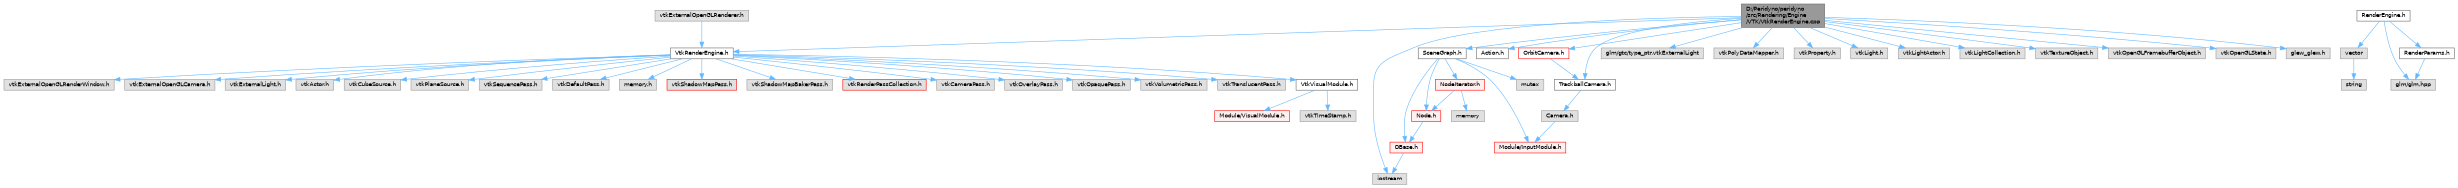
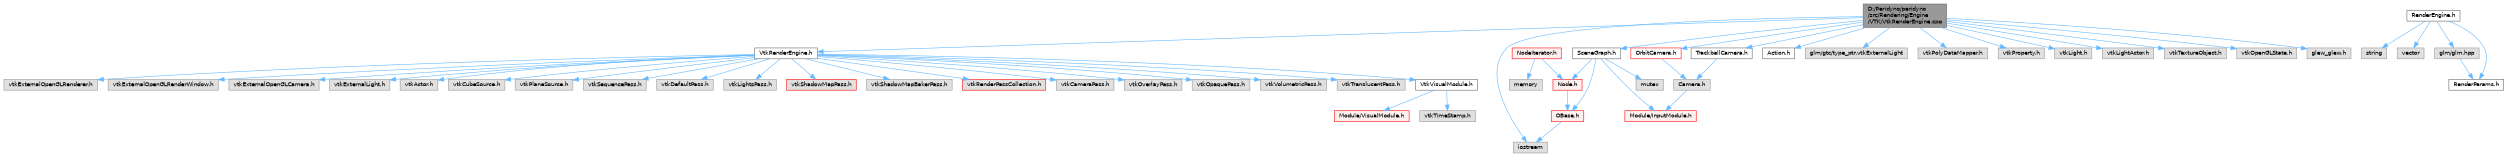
edge "vtkExternalOpenGLRenderer.h" -> "VtkRenderEngine.h": reversed
node "vtkLightCollection.h": removed
node "vtkOpenGLFramebufferObject.h": removed
edge "vector" -> "string": now "RenderEngine.h" -> "string"
edge "SceneGraph.h" -> "NodeIterator.h": removed
edge "OrbitCamera.h" -> "TrackballCamera.h": now "OrbitCamera.h" -> "Camera.h"
edge "RenderParams.h" -> "glm/glm.hpp": reversed
node "memory.h": label "memory.h" -> "vtkLightsPass.h"
